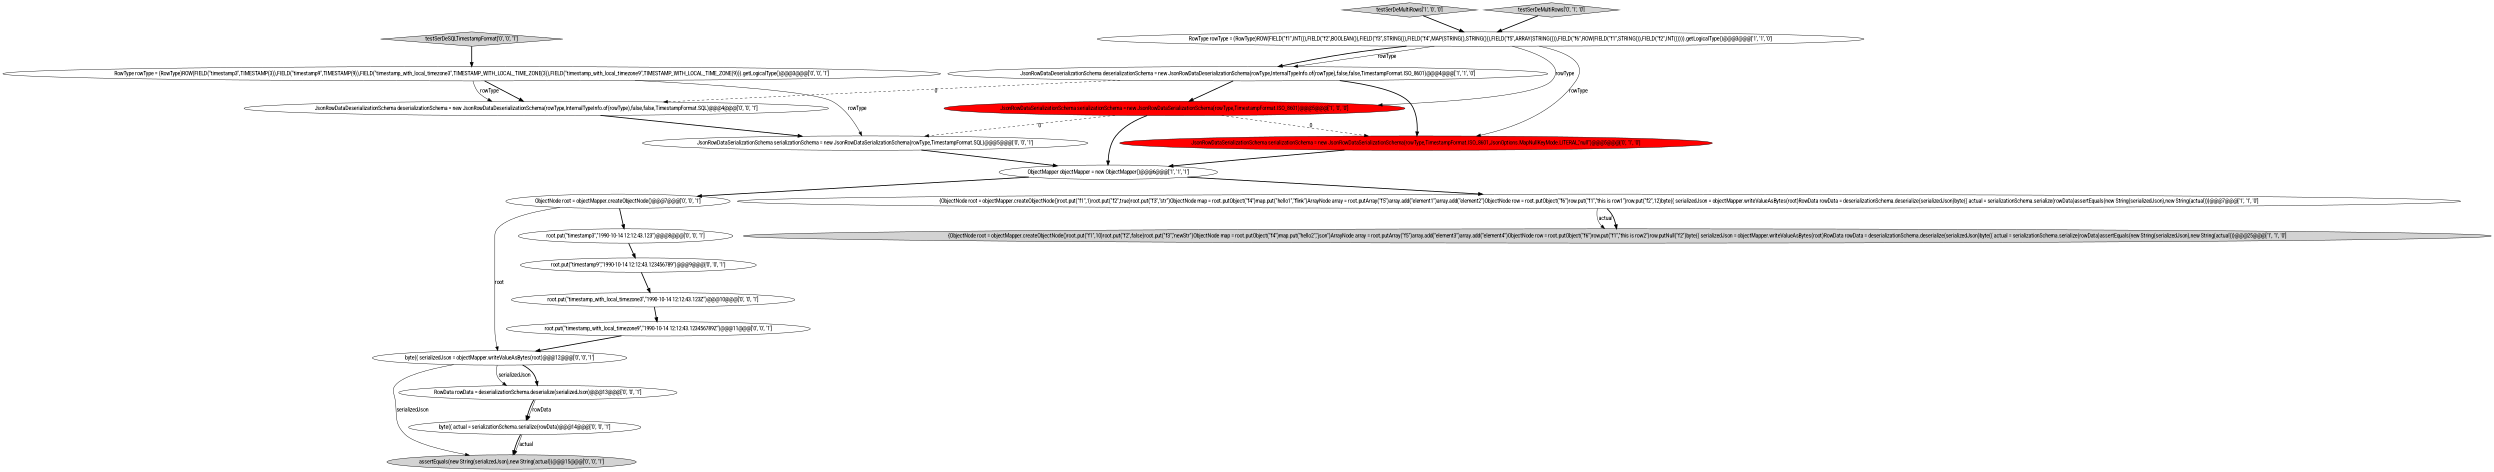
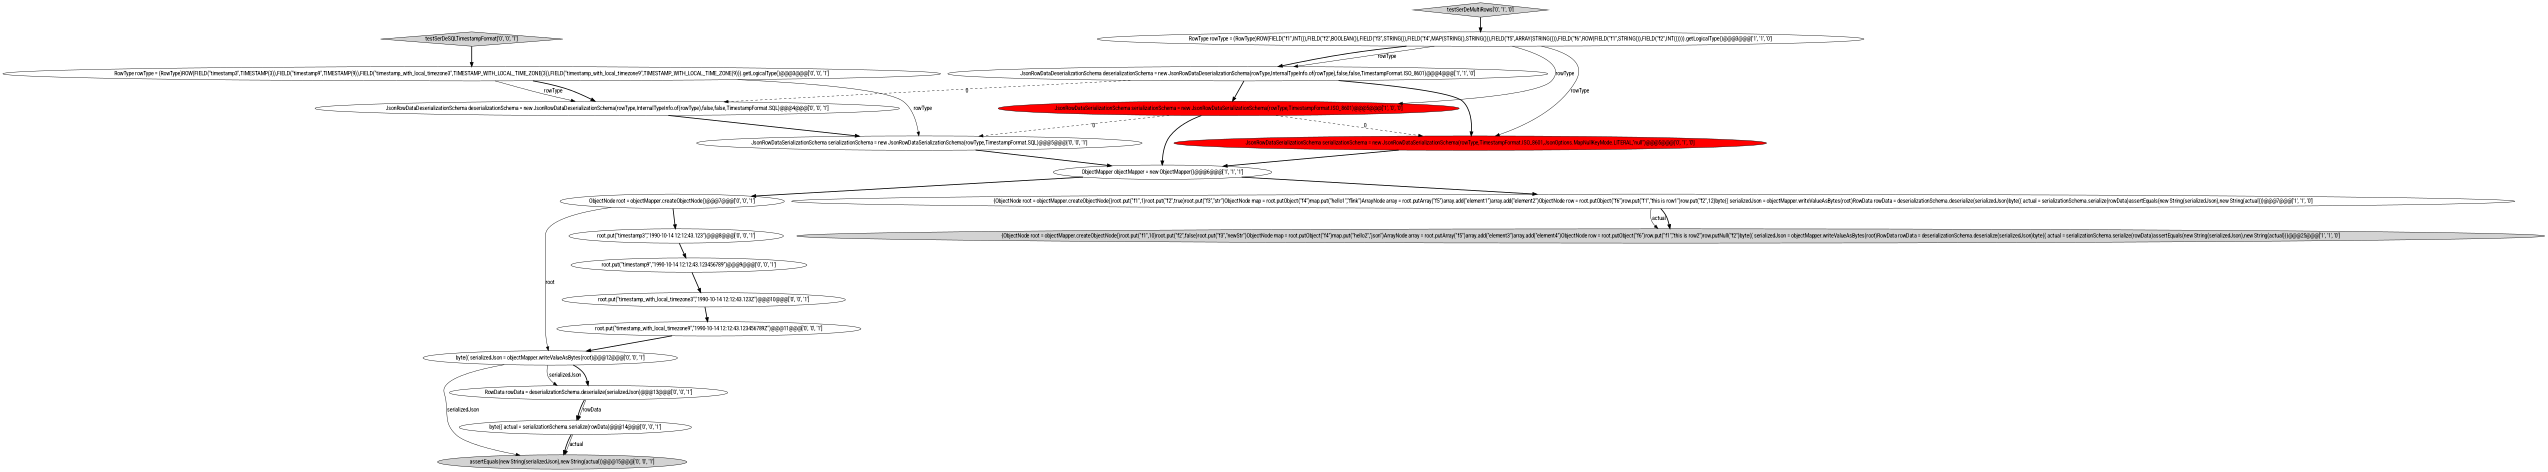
node "testSerDeMultiRows['1', '0', '0']": removed
